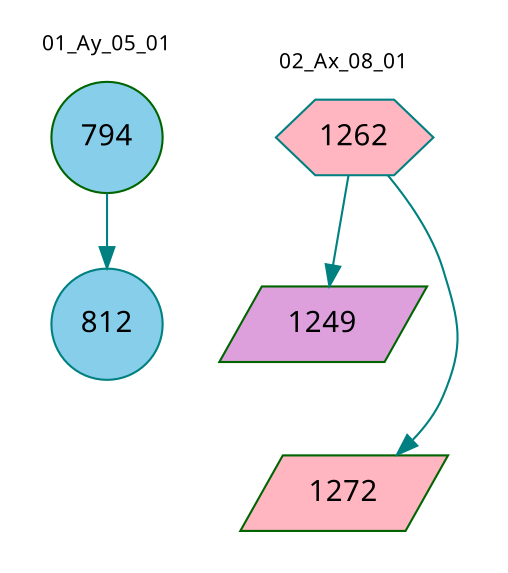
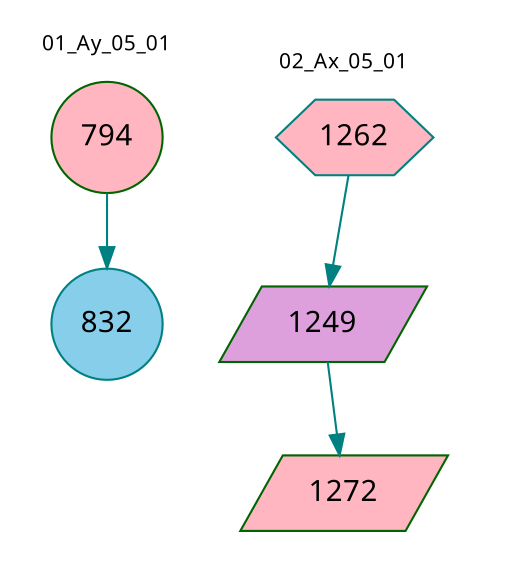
cluster "02_Ax_08_01": label "02_Ax_08_01" -> "02_Ax_05_01"
node "794": fillcolor skyblue -> lightpink
edge "1262" -> "1272": now "1249" -> "1272"
node "812": label "812" -> "832"
